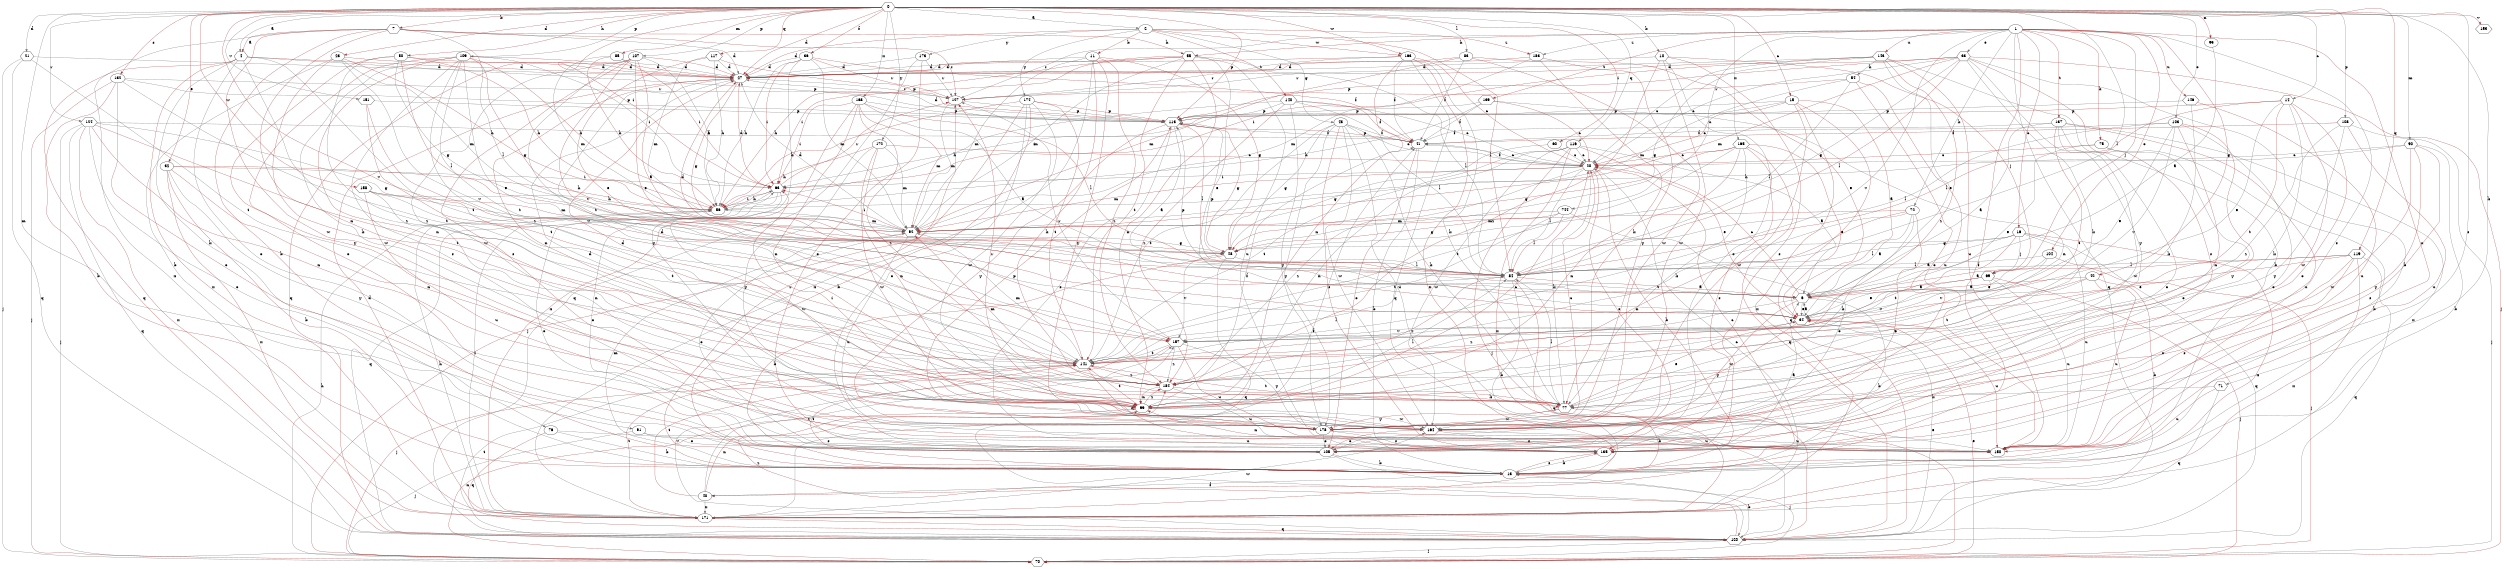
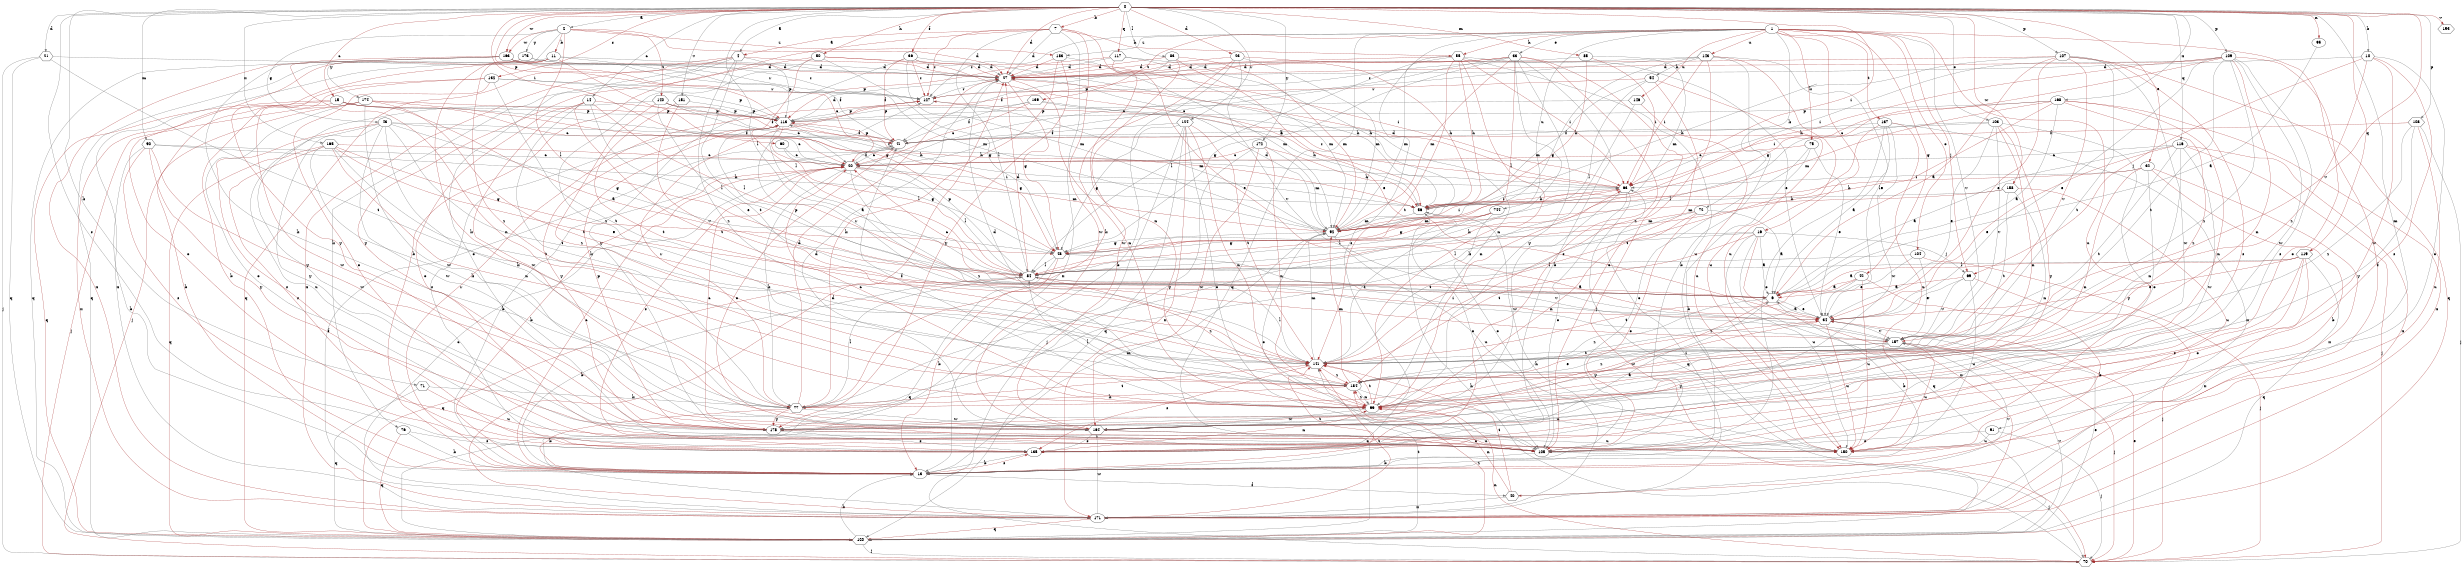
edge "72" -> "77": removed, label "k"
node "40": shape ellipse -> hexagon
